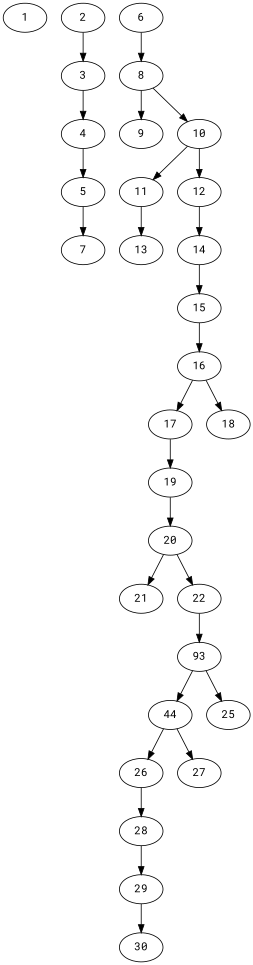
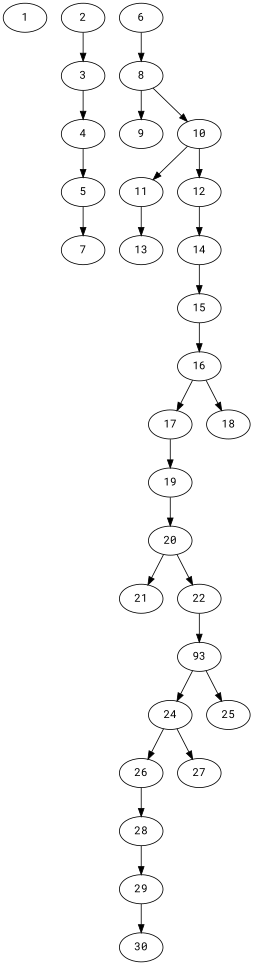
node "44": label "44" -> "24"
